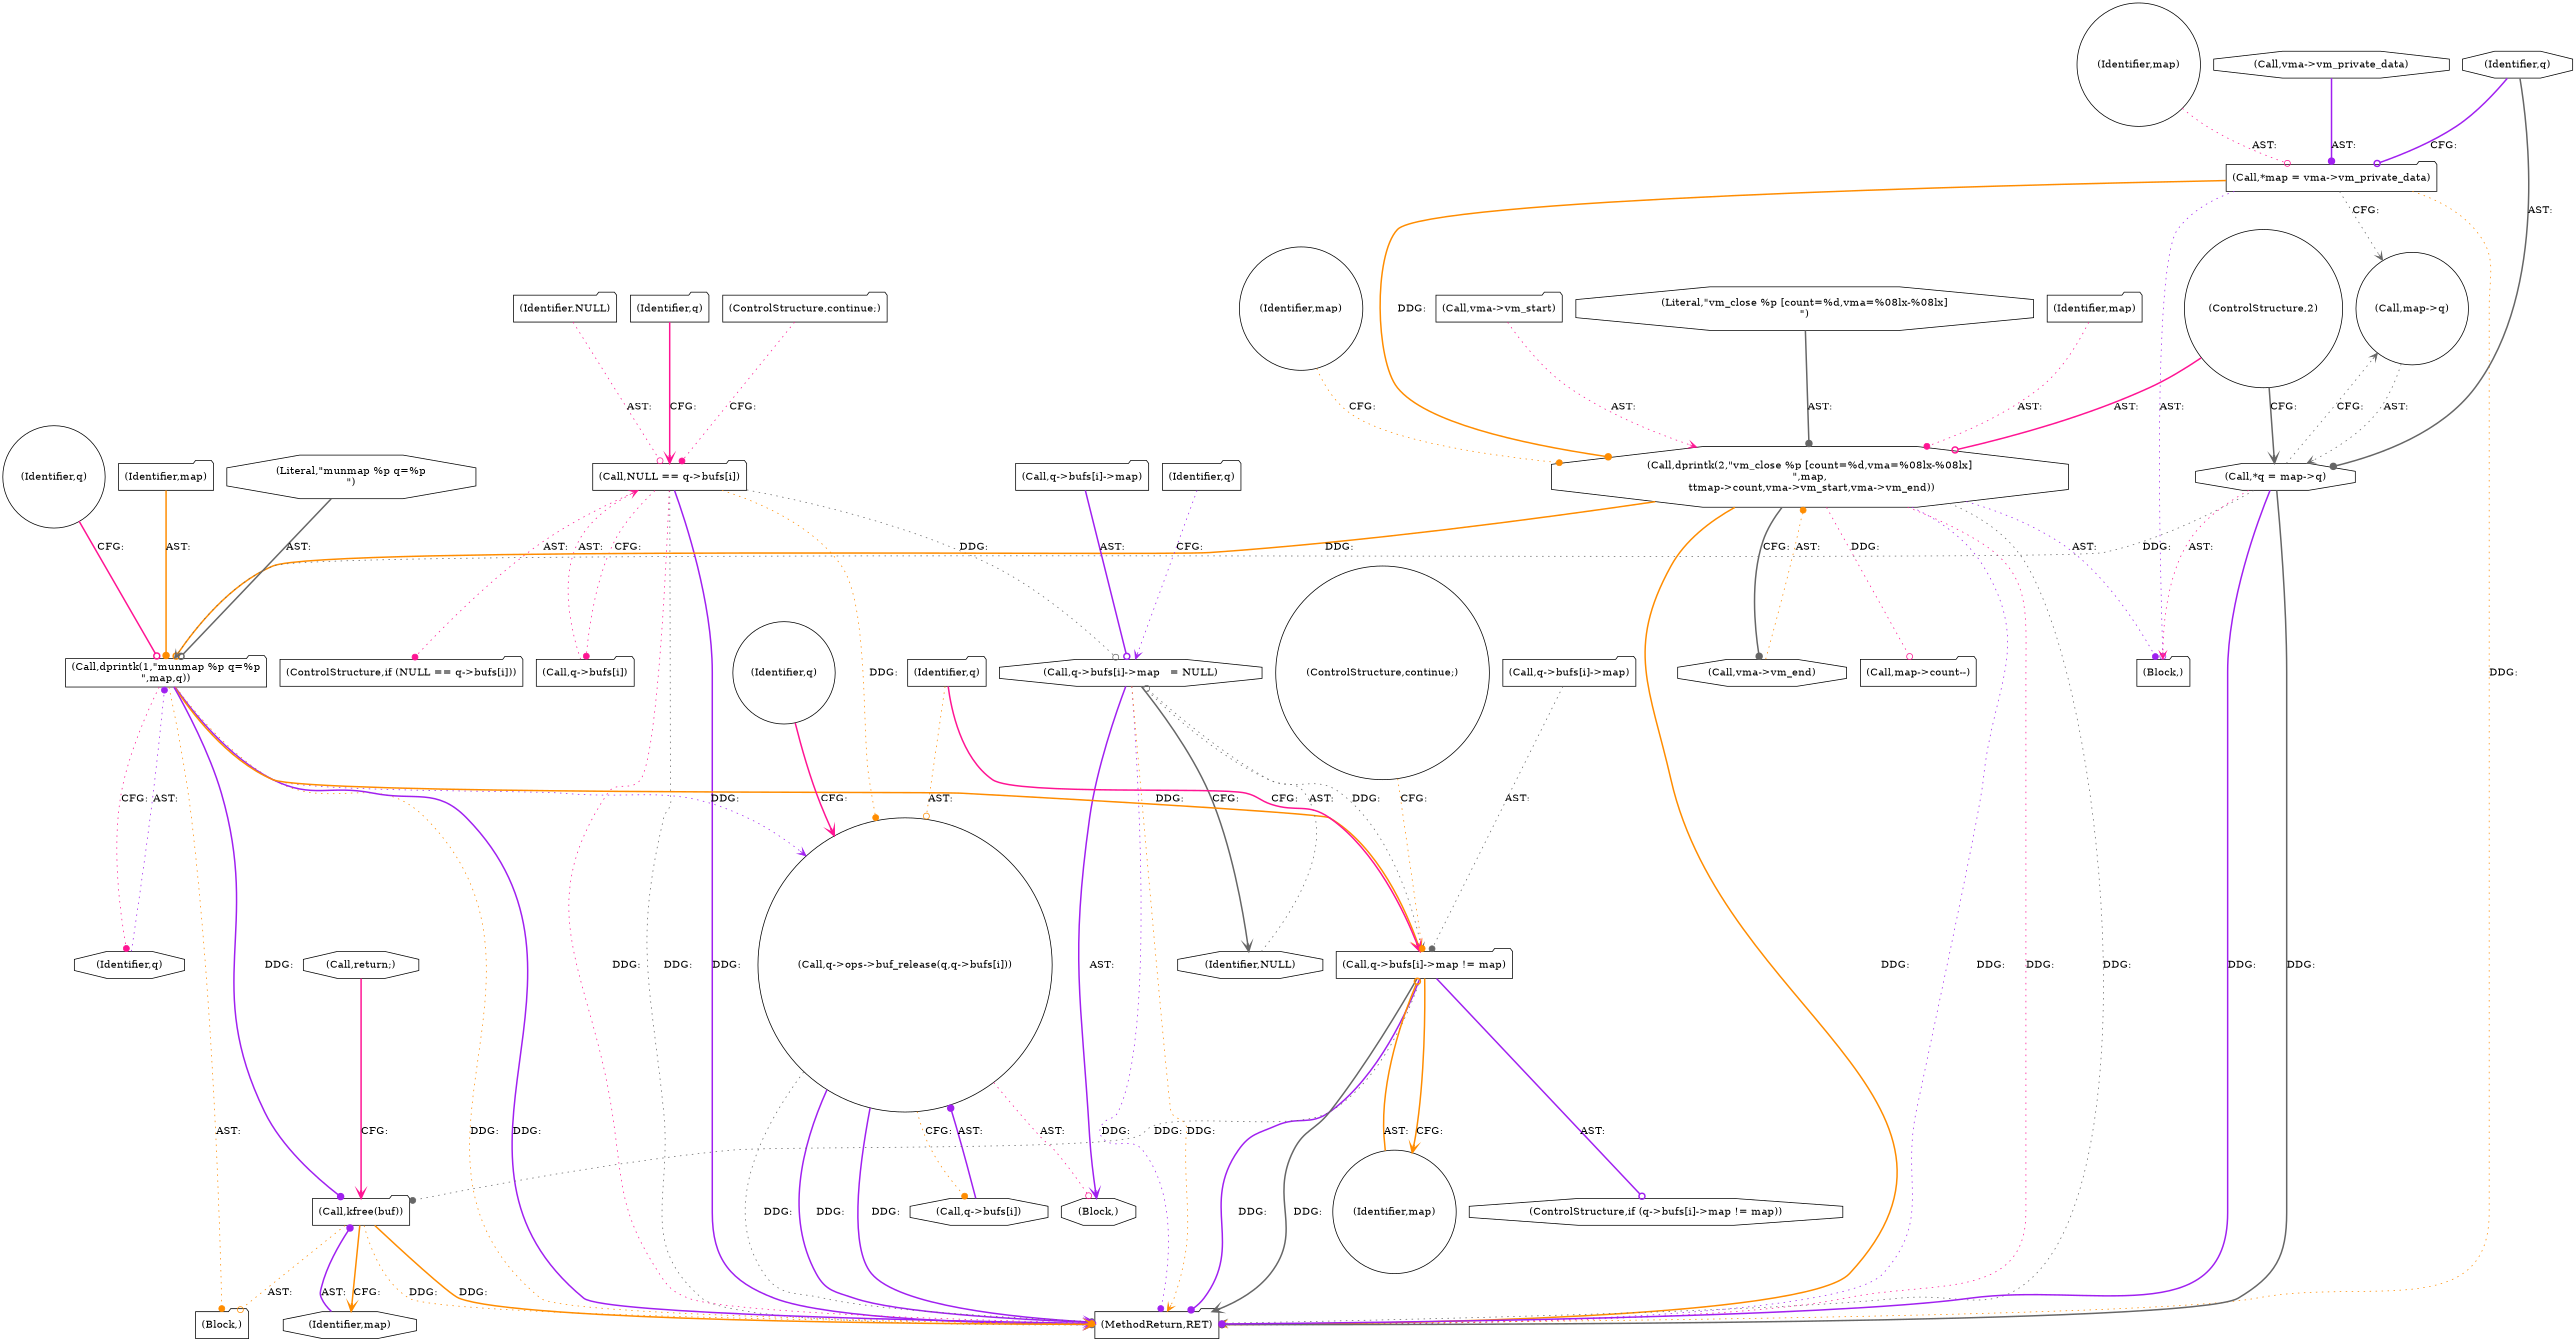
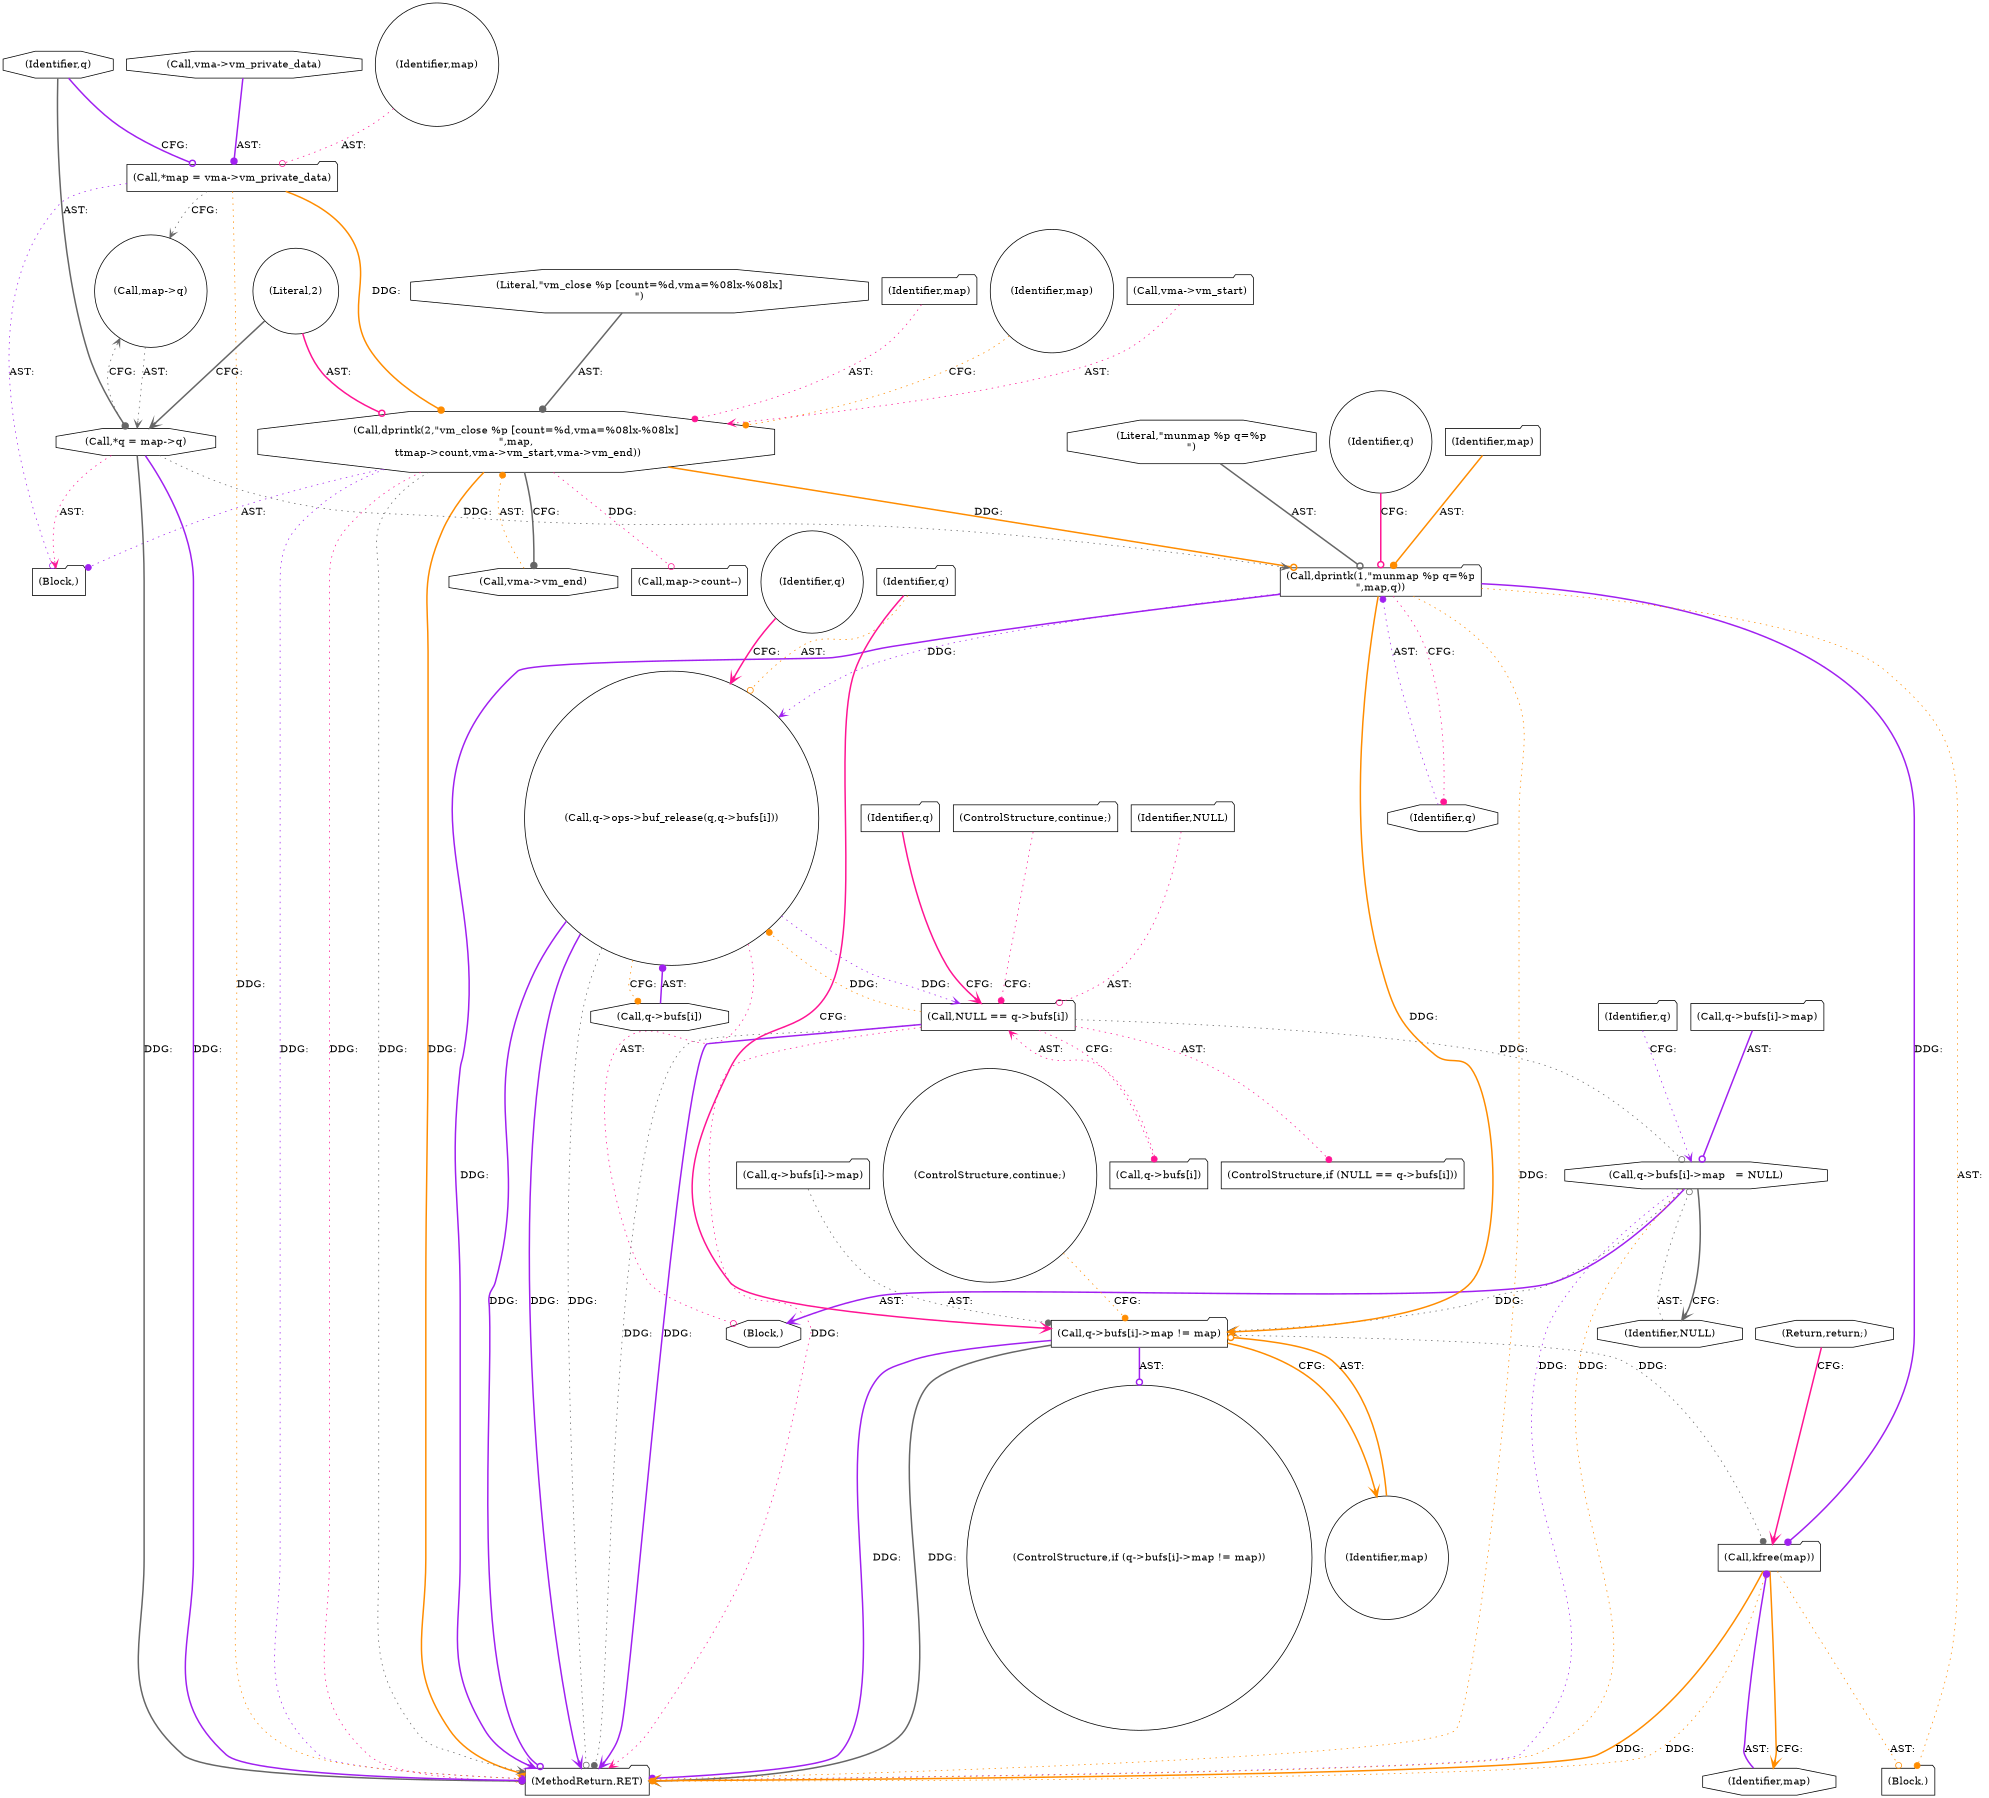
node "(ControlStructure,2)": label "(ControlStructure,2)" -> "(Literal,2)"
node "(Call,return;)": label "(Call,return;)" -> "(Return,return;)"
edge "(Call,q->ops->buf_release(q,q->bufs[i]))" -> "(Call,NULL == q->bufs[i])": added, label "DDG:"
node "(Call,kfree(buf))": label "(Call,kfree(buf))" -> "(Call,kfree(map))"
node "(ControlStructure,if (q->bufs[i]->map != map))": shape octagon -> circle
